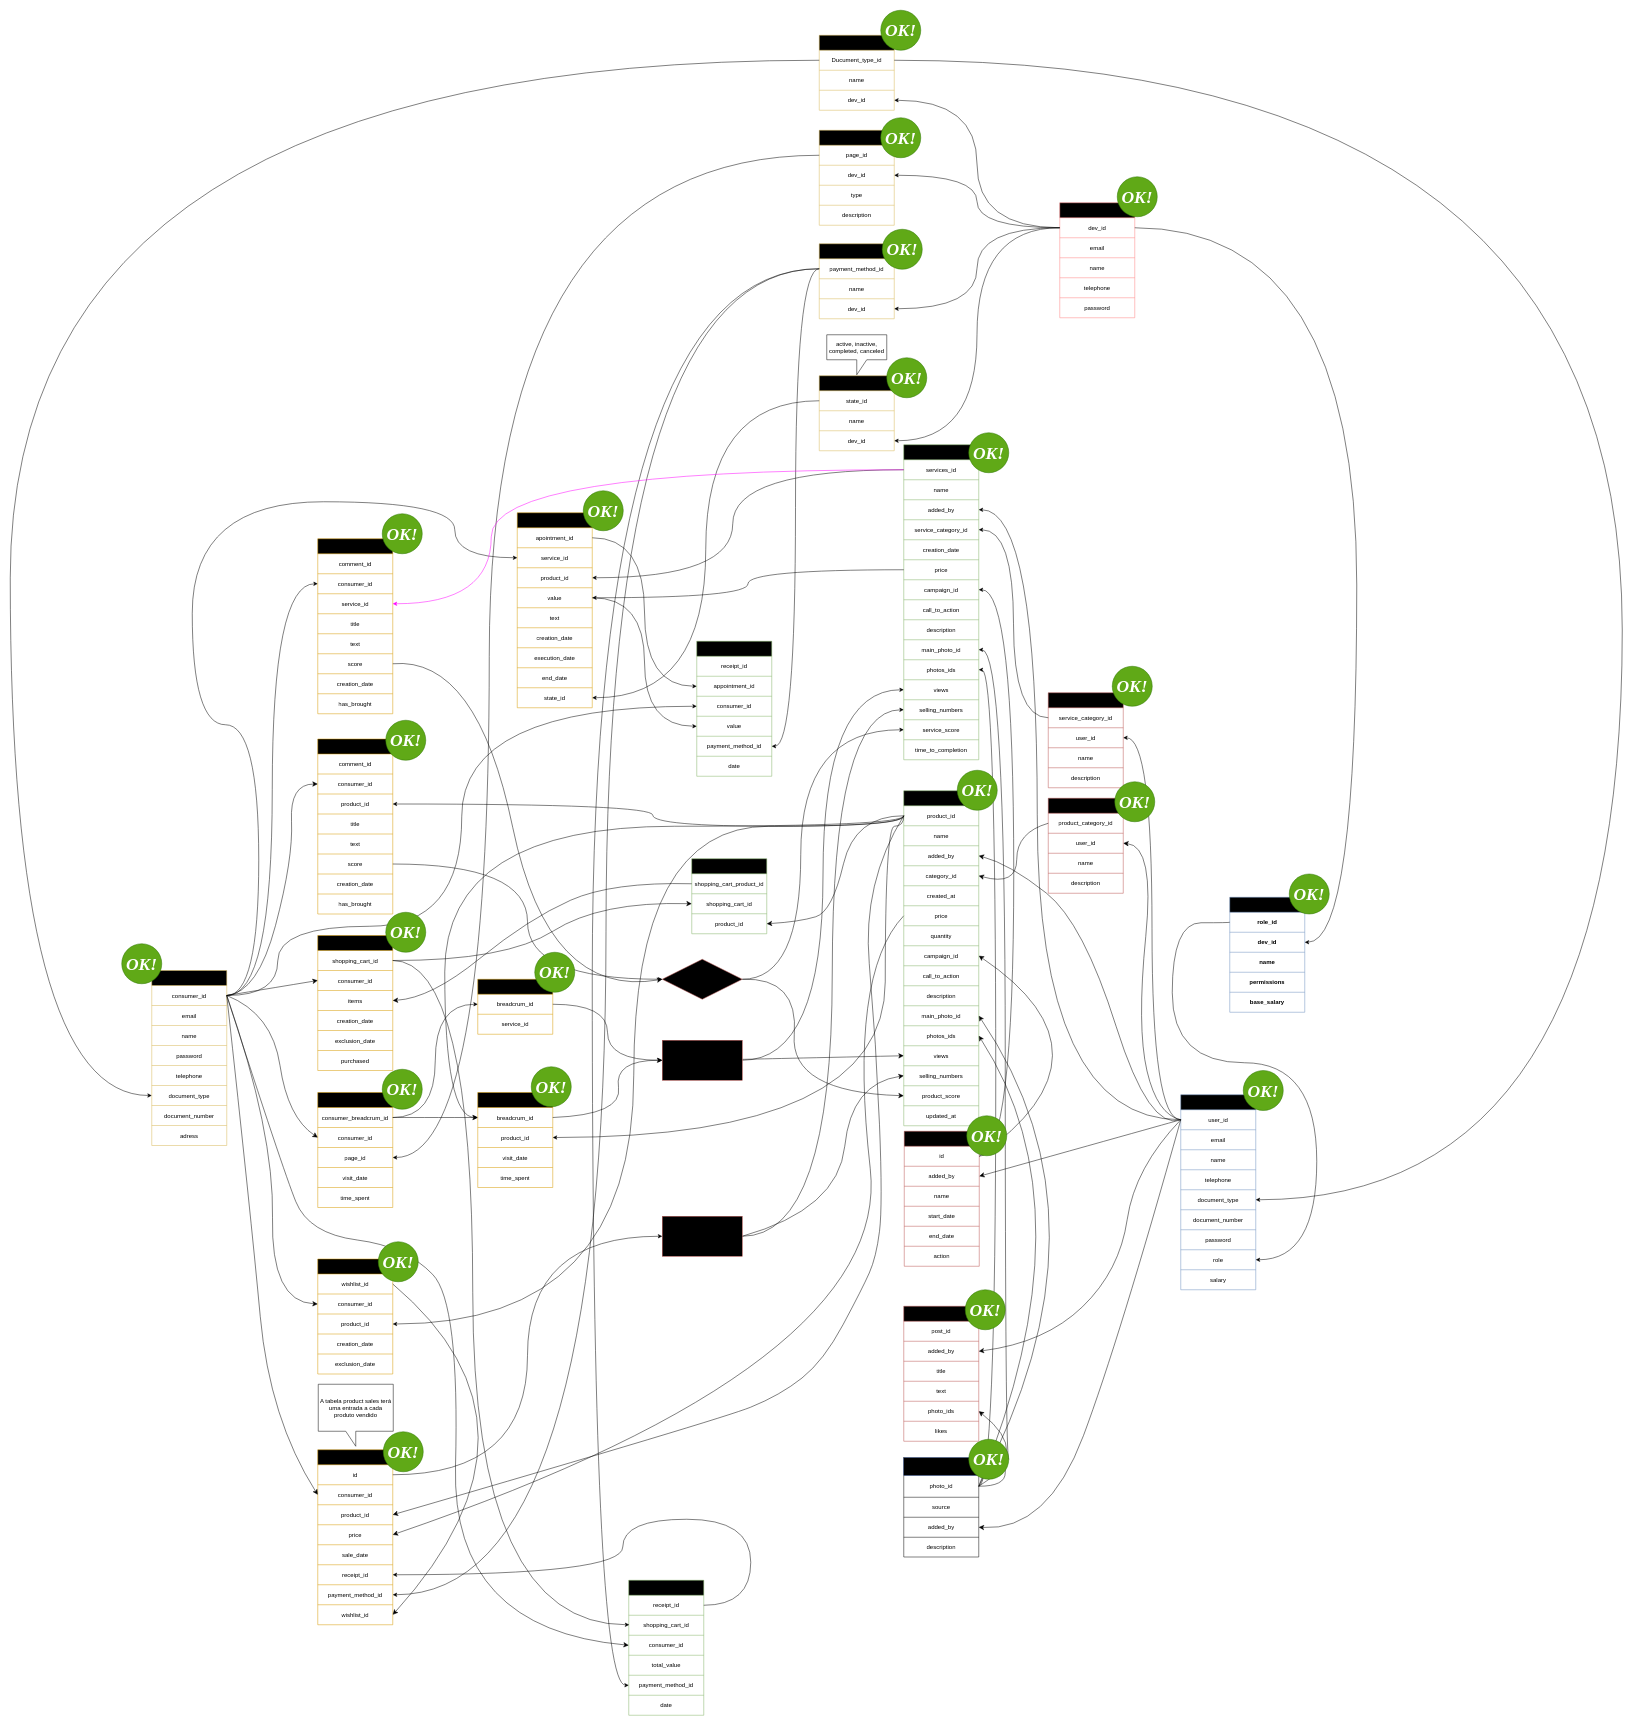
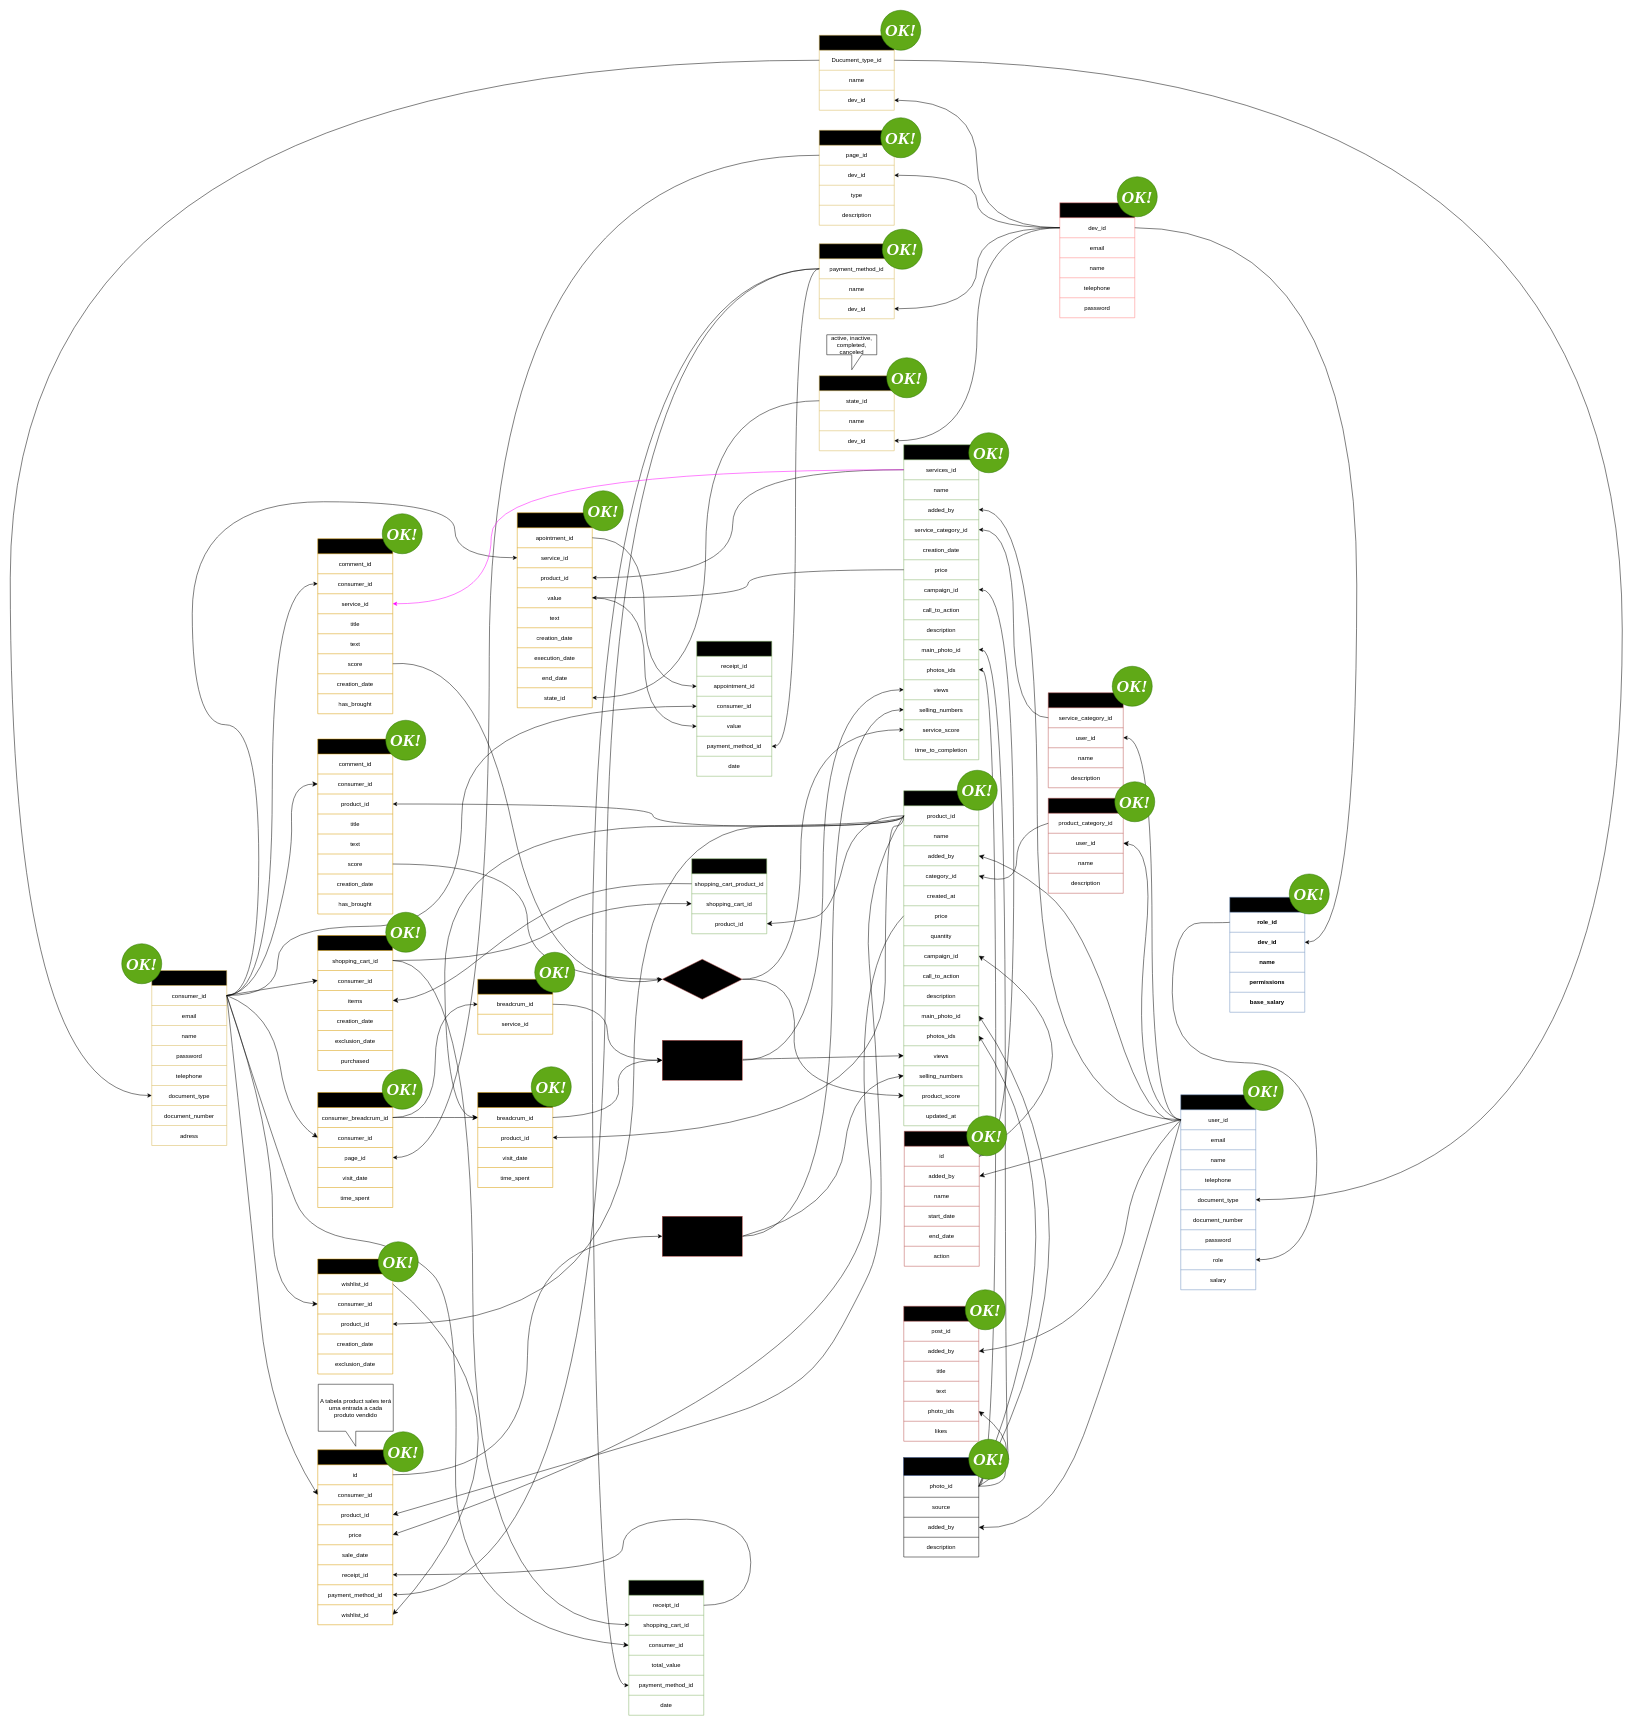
node "active, inactive, completed, canceled": size 60x40 -> 50x35
